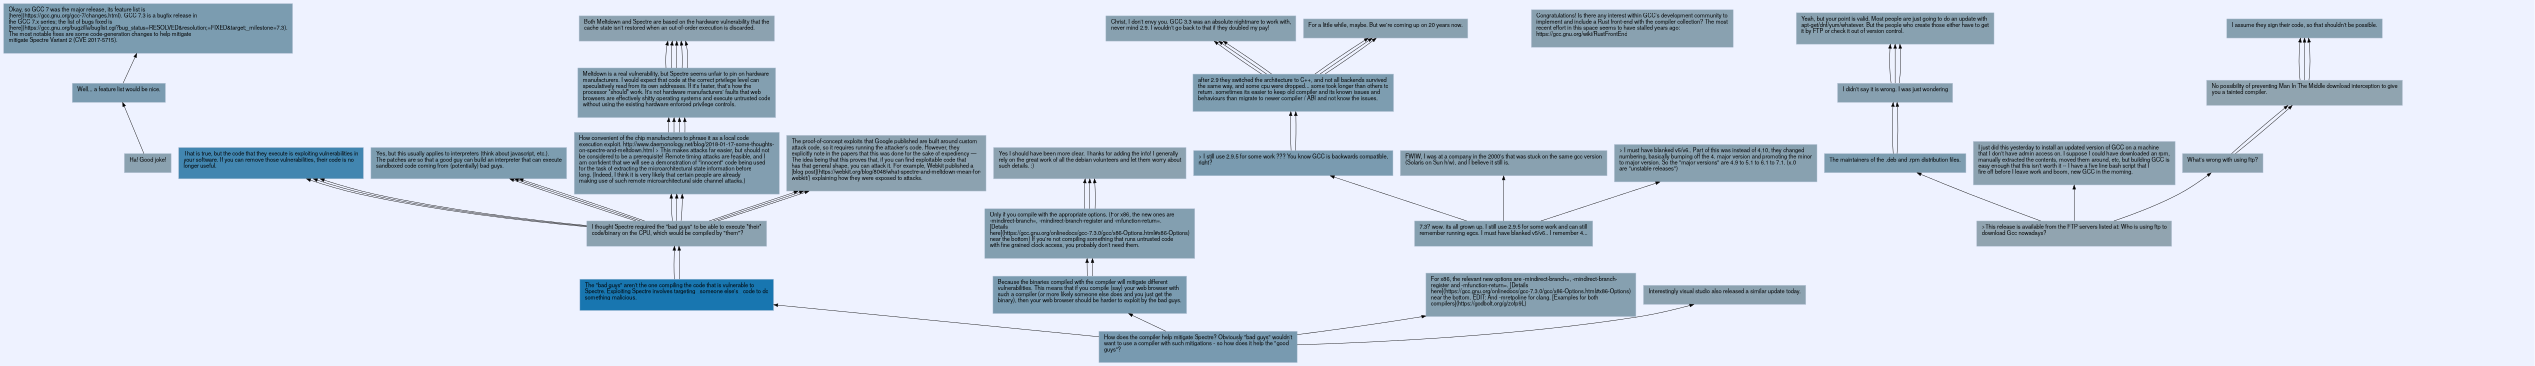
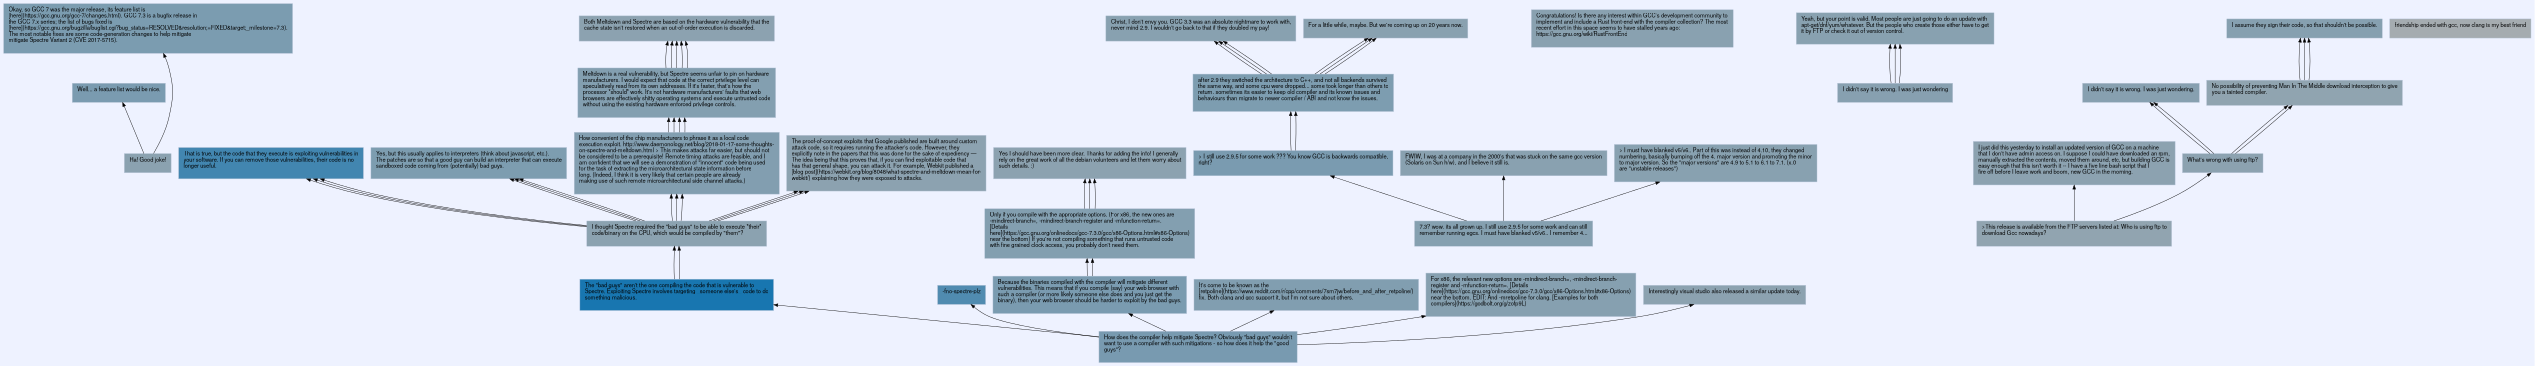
node "friendship ended with gcc, now clang is my best friend": added
edge "Well... a feature list would be nice." -> "Okay, so GCC 7 was the major release, its feature list is": now "Ha! Good joke!" -> "Okay, so GCC 7 was the major release, its feature list is"
node "I didn't say it is wrong. I was just wondering.": added
node "The maintainers of the .deb and .rpm distribution files.": removed
node "-fno-spectre-plz": added
node "It's come to be known as the": added
